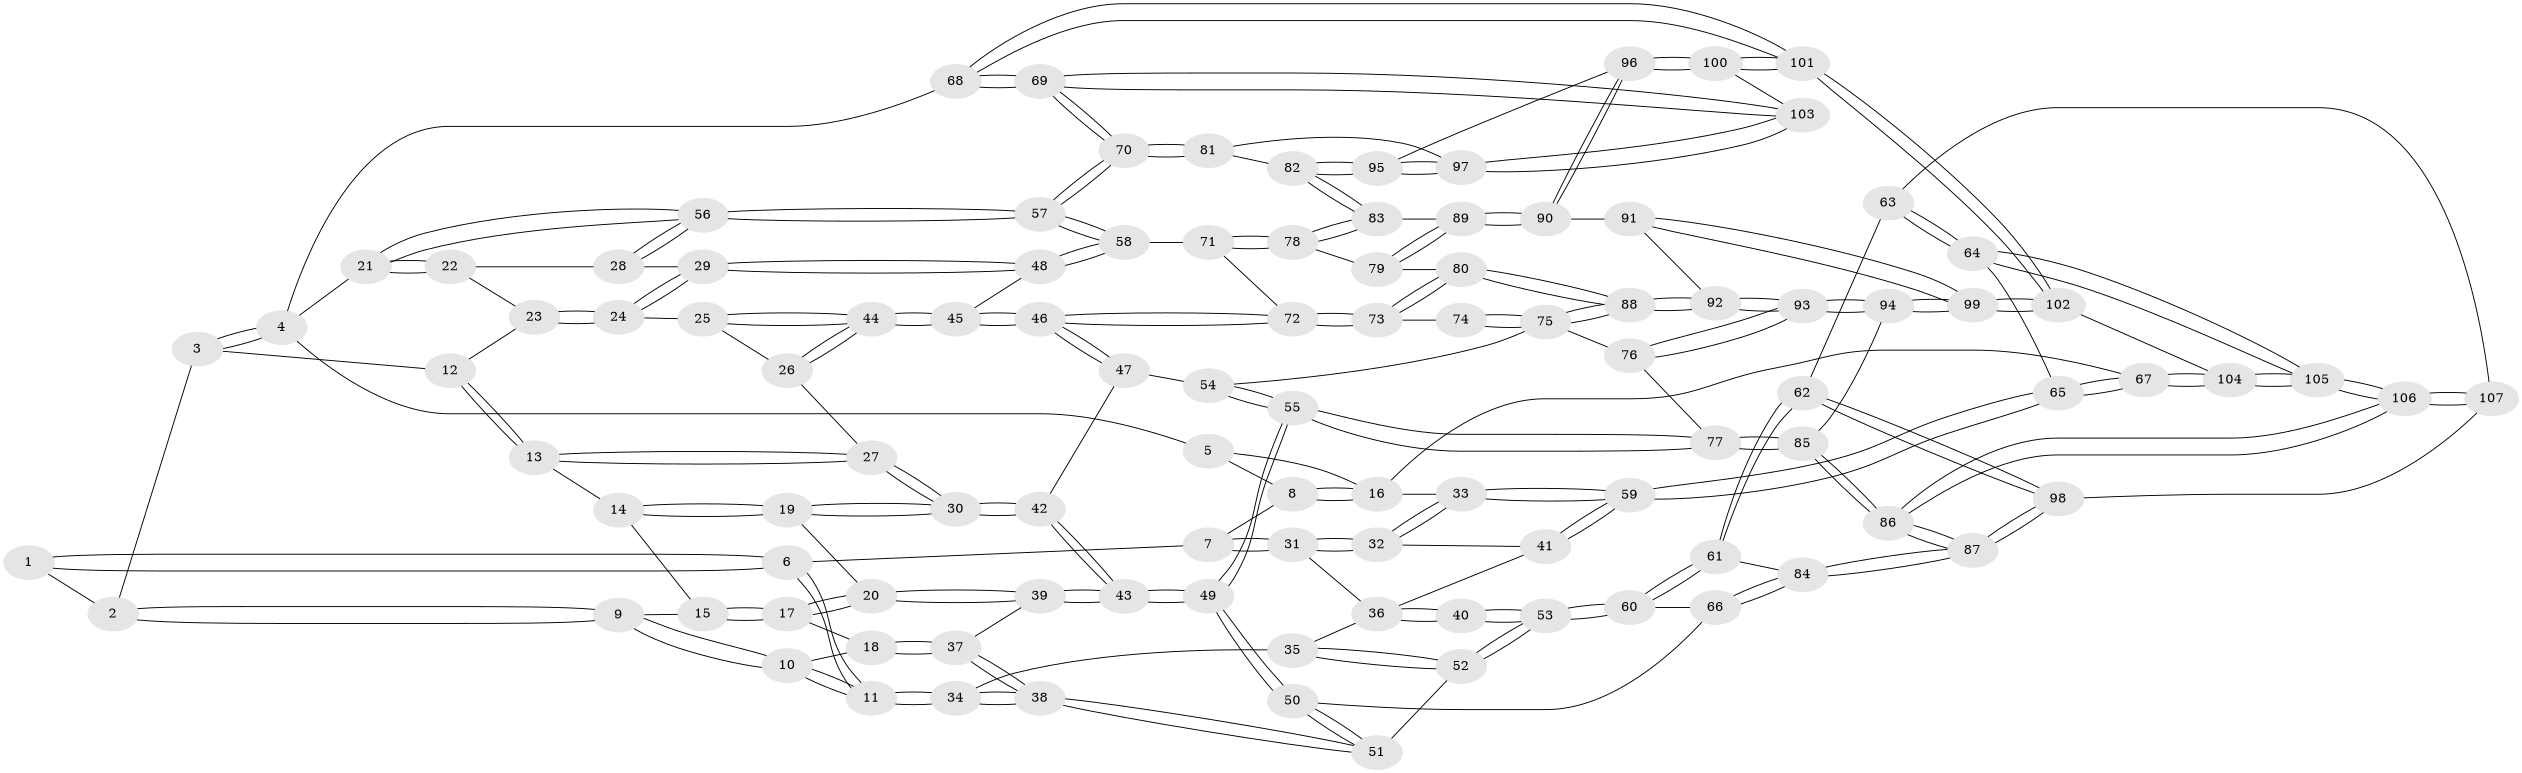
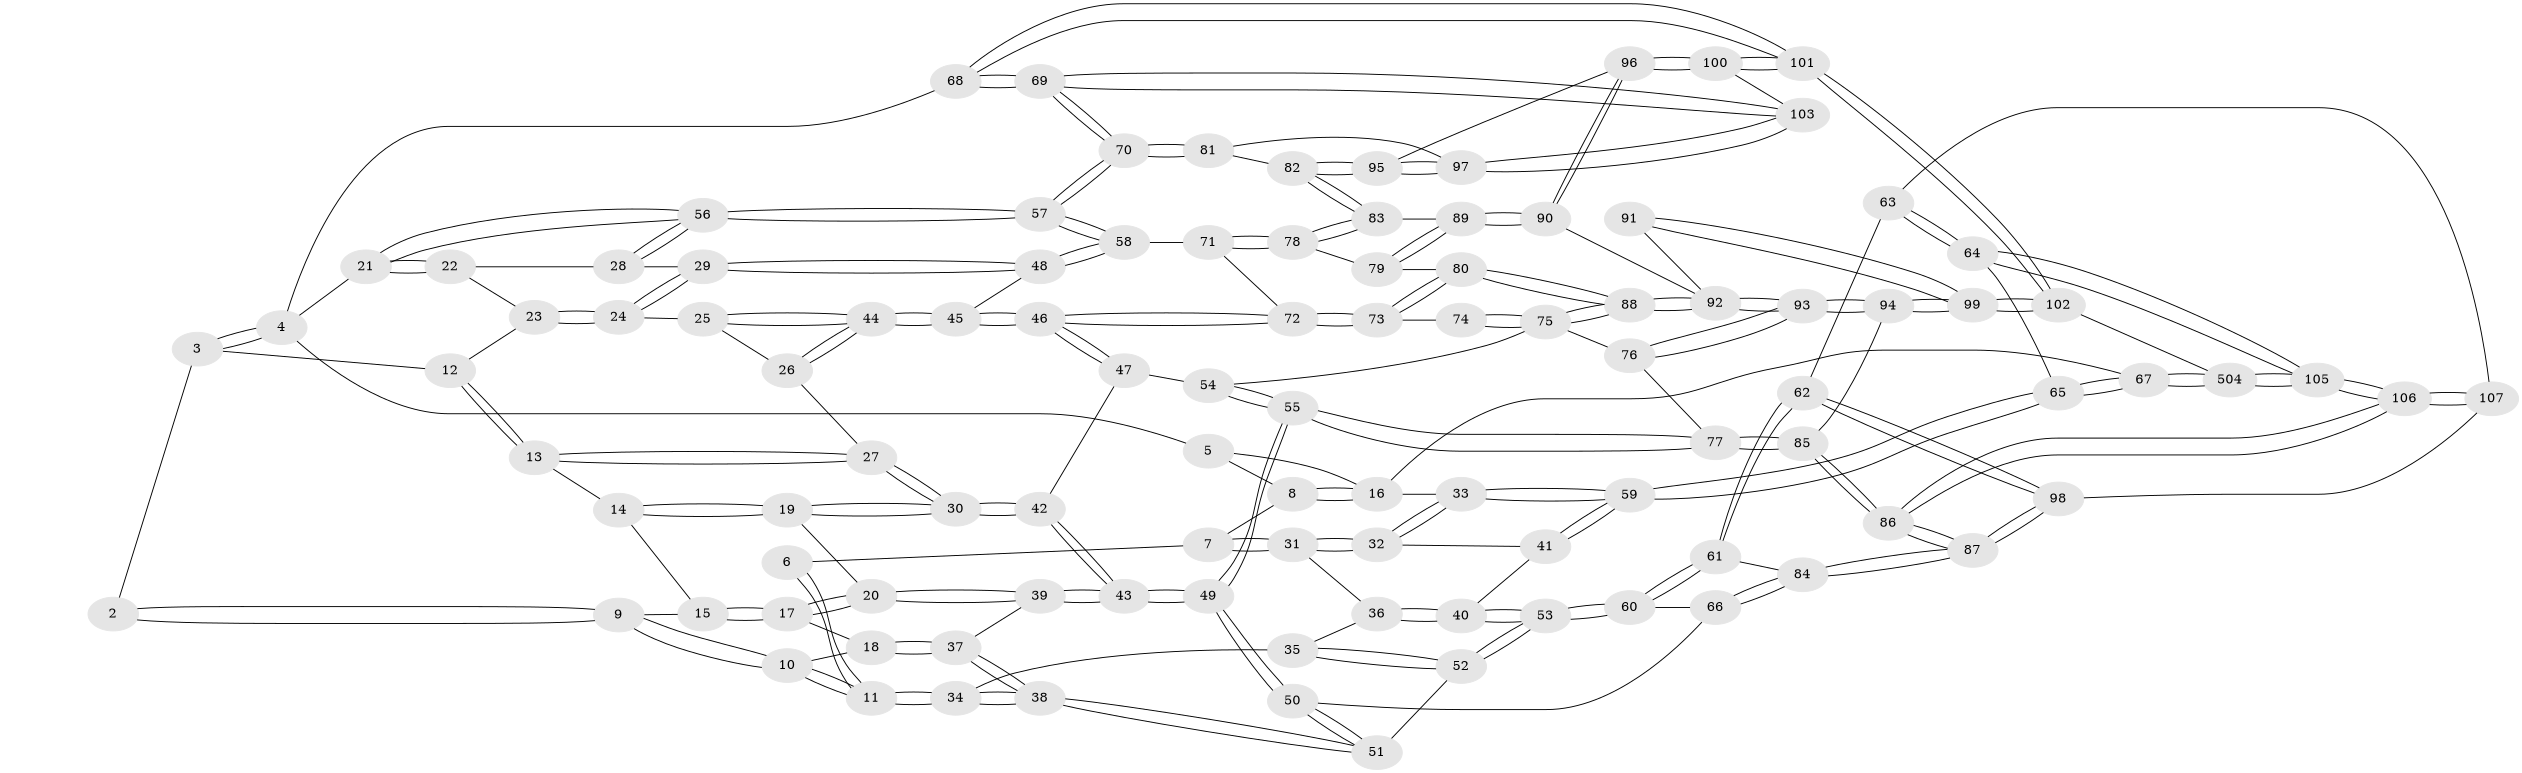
edge "90" -- "91": now "90" -- "92"
node "104": label "104" -> "504"
node "1": removed
edge "41" -- "36": now "41" -- "40"
